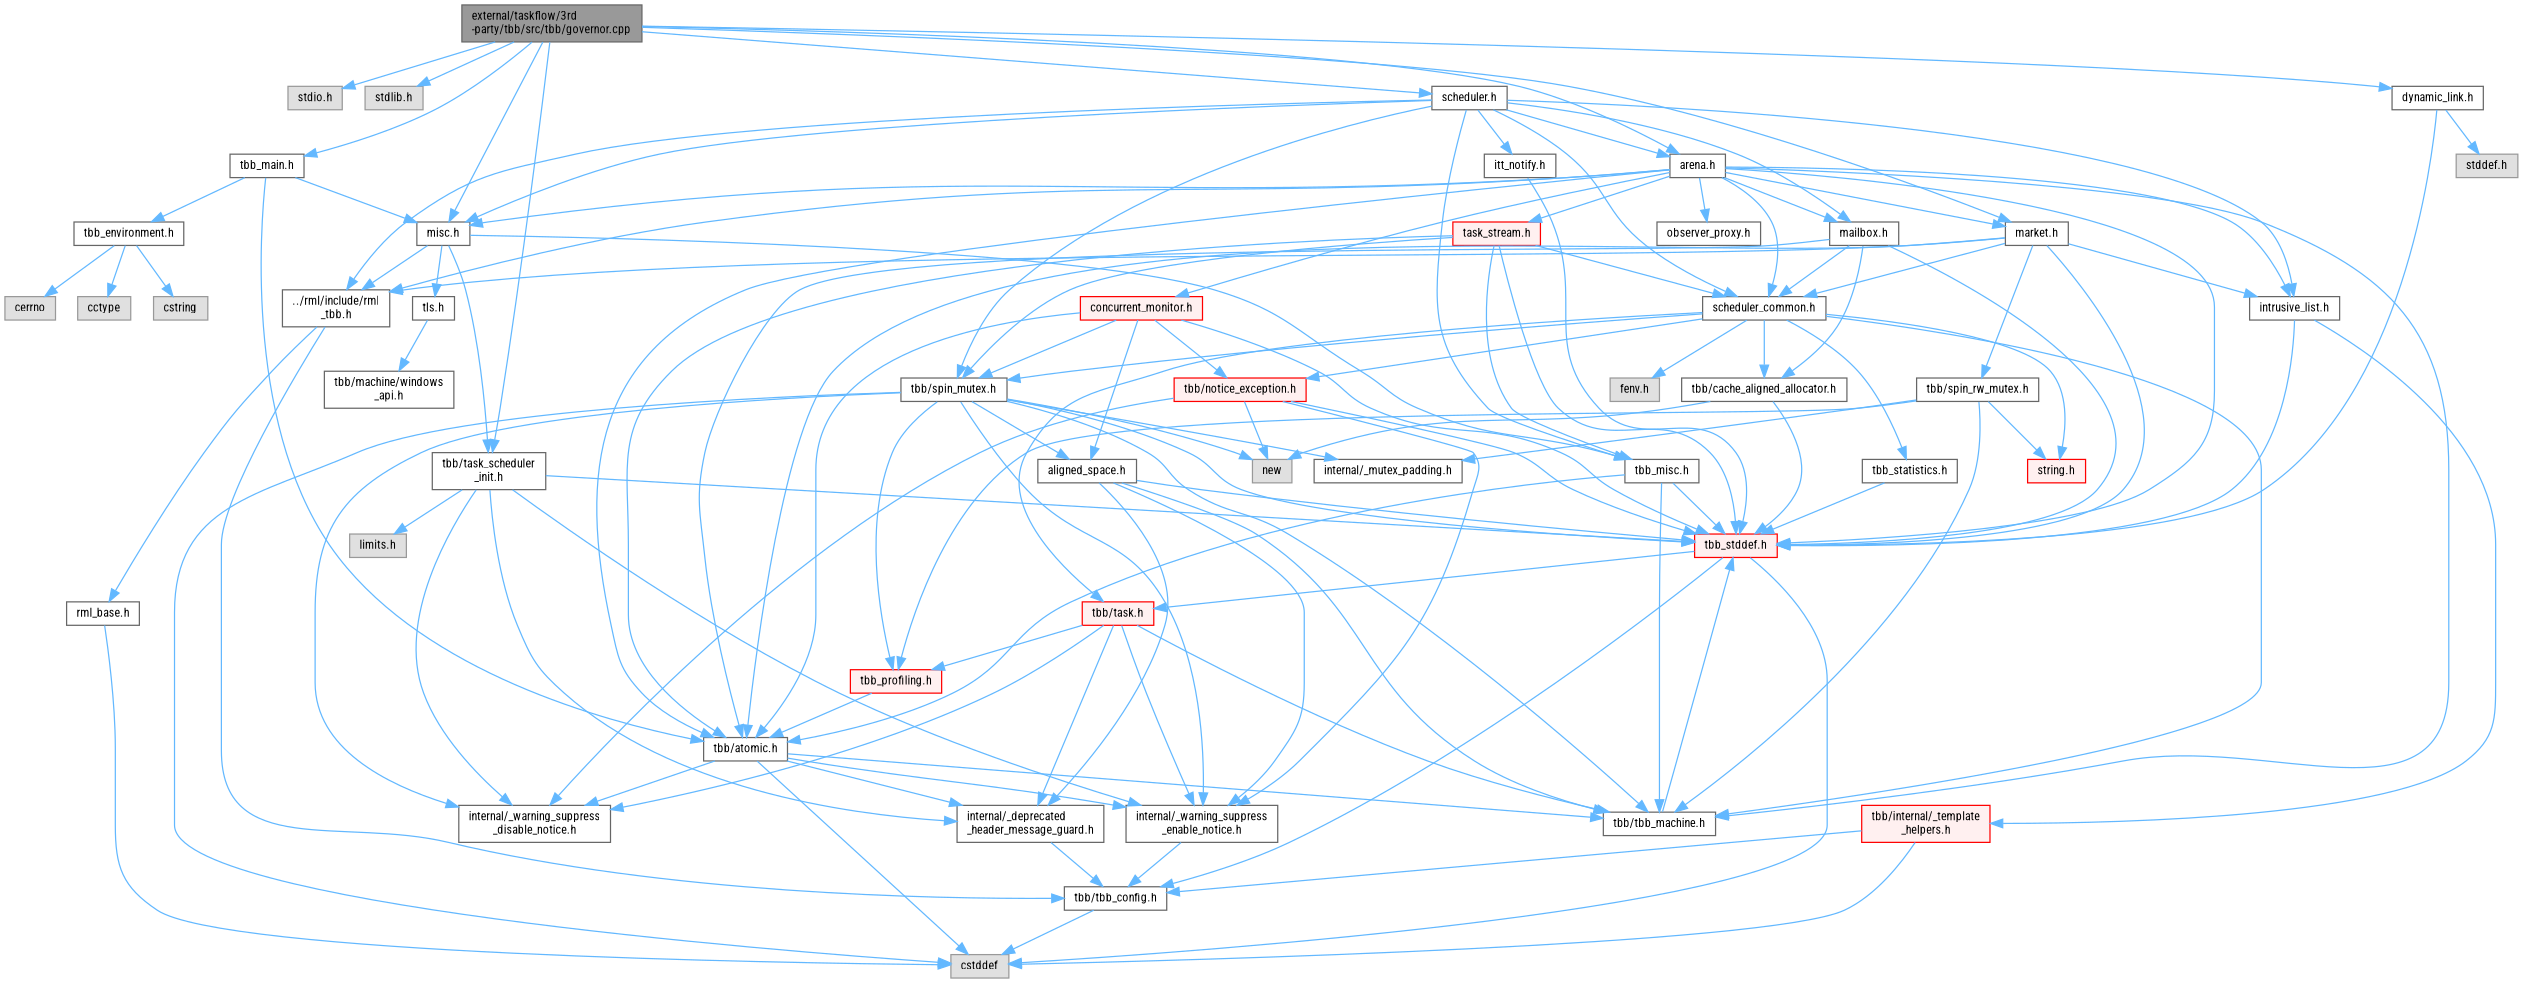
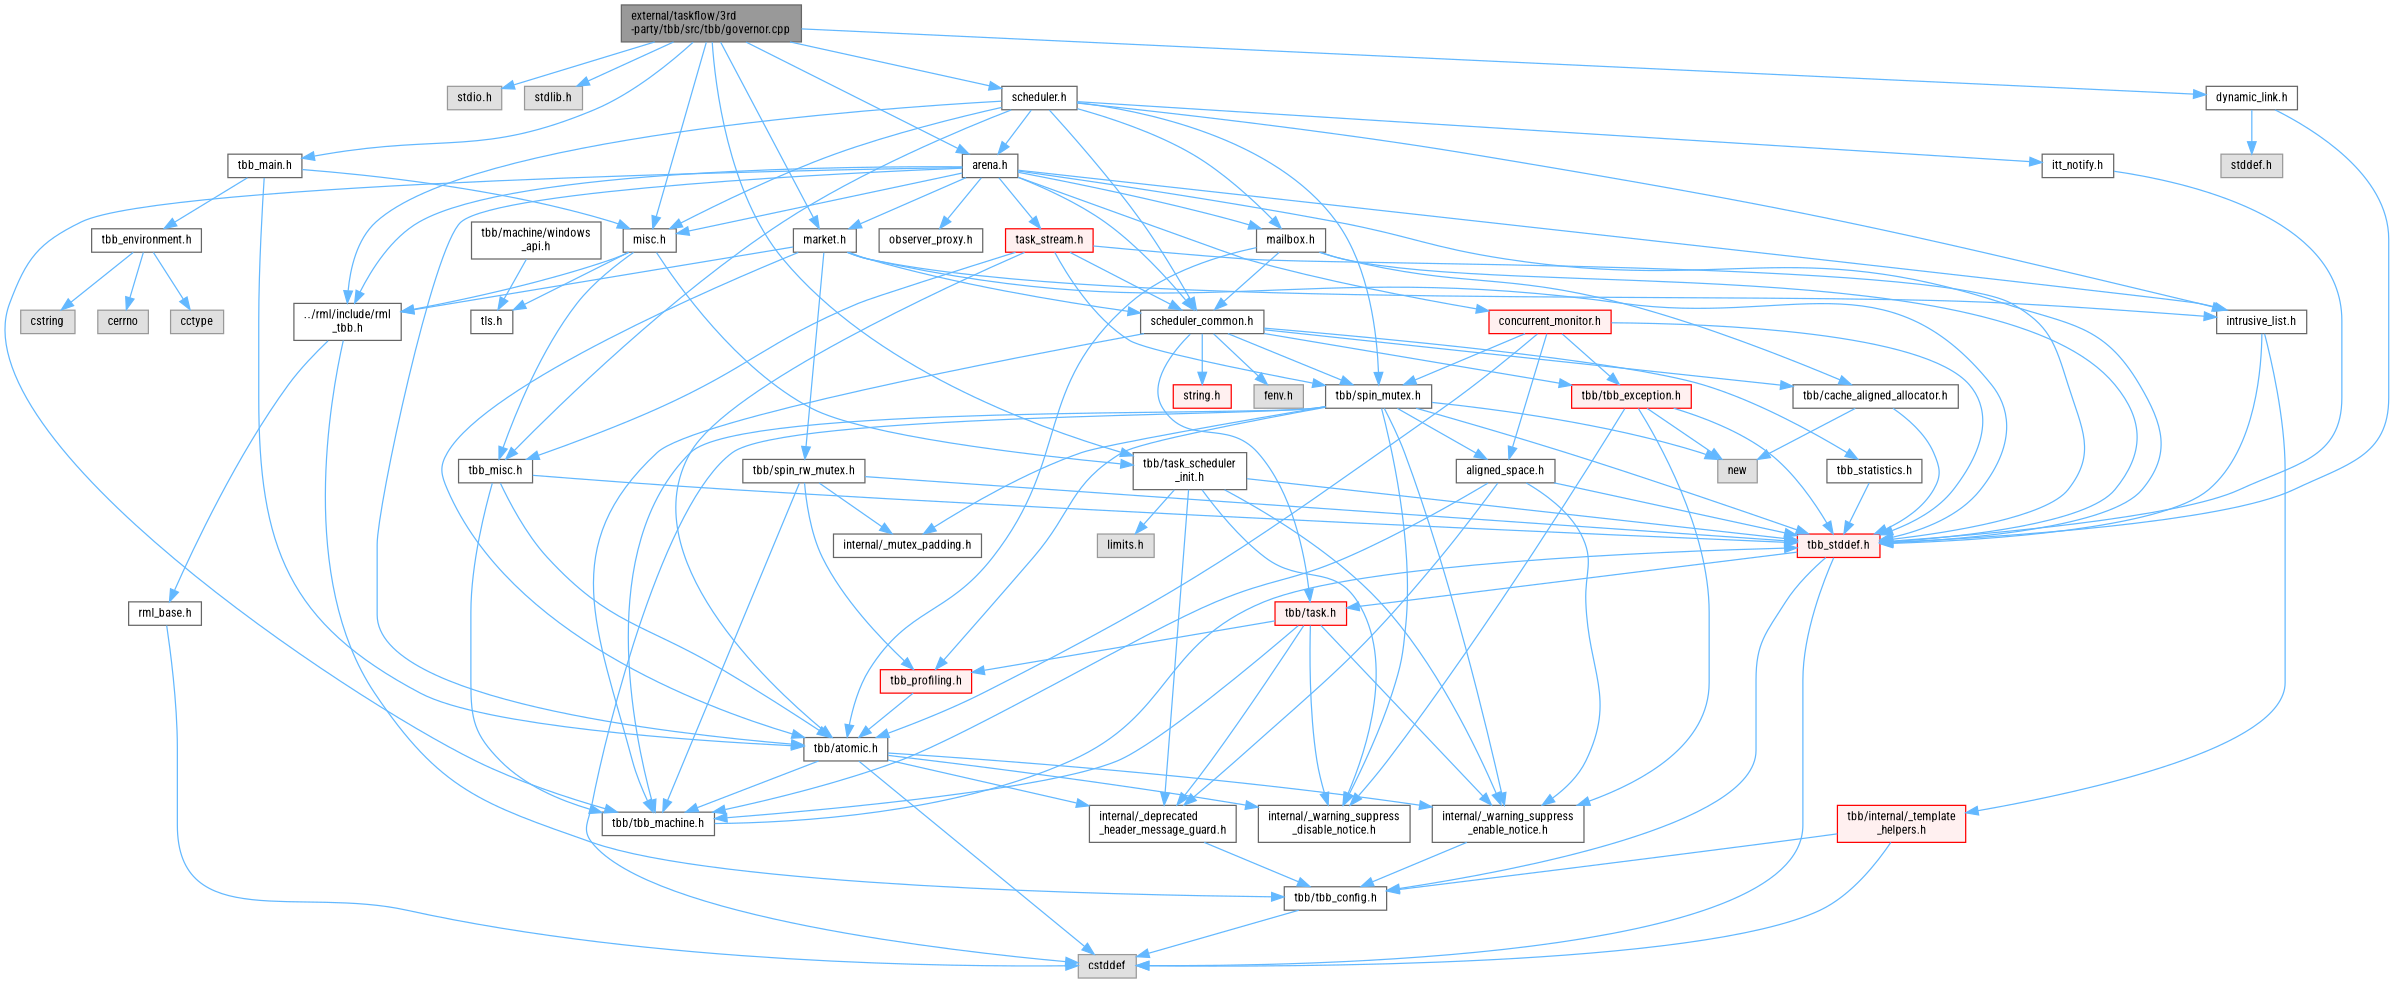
edge "tls.h" -> "tbb/machine/windows _api.h": reversed
node "tbb/notice_exception.h": label "tbb/notice_exception.h" -> "tbb/tbb_exception.h"
edge "tbb/spin_rw_mutex.h" -> "string.h": now "tbb/spin_rw_mutex.h" -> "tbb_stddef.h"
